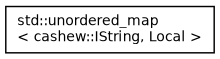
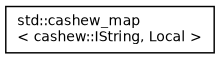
node "std::unordered_map < cashew::IString, Local >": label "std::unordered_map < cashew::IString, Local >" -> "std::cashew_map < cashew::IString, Local >"
